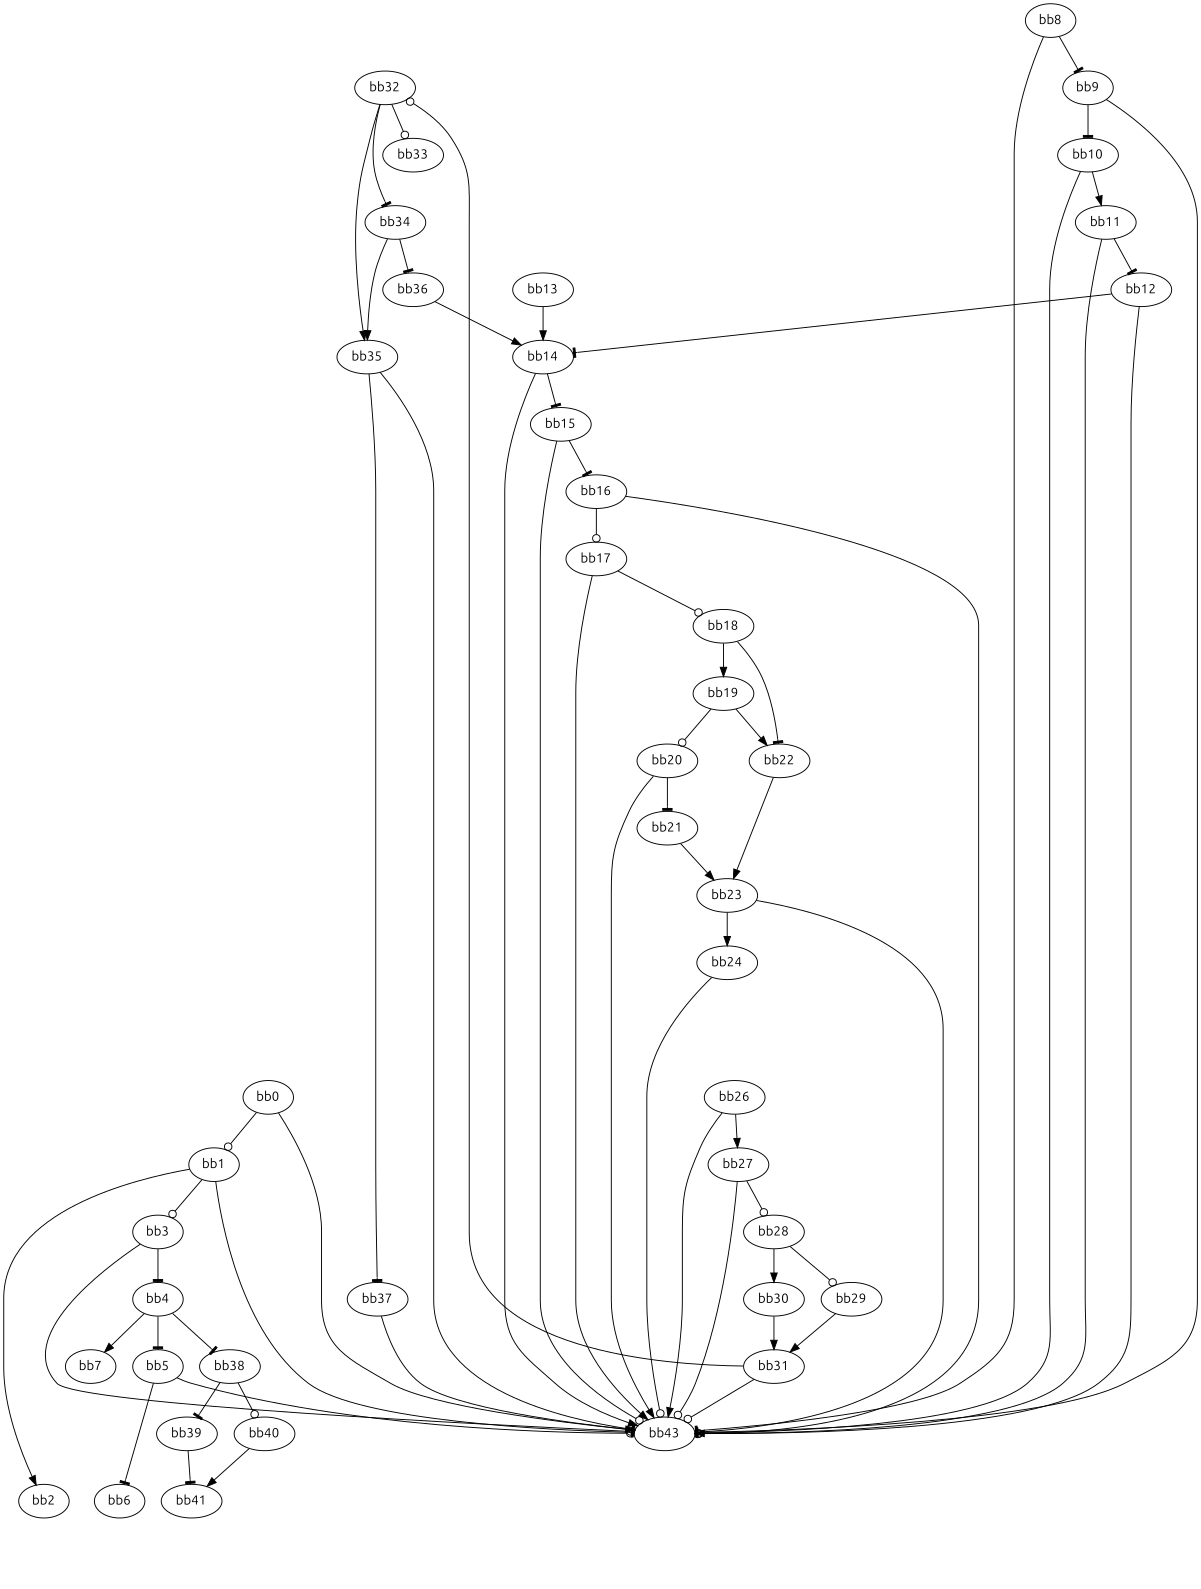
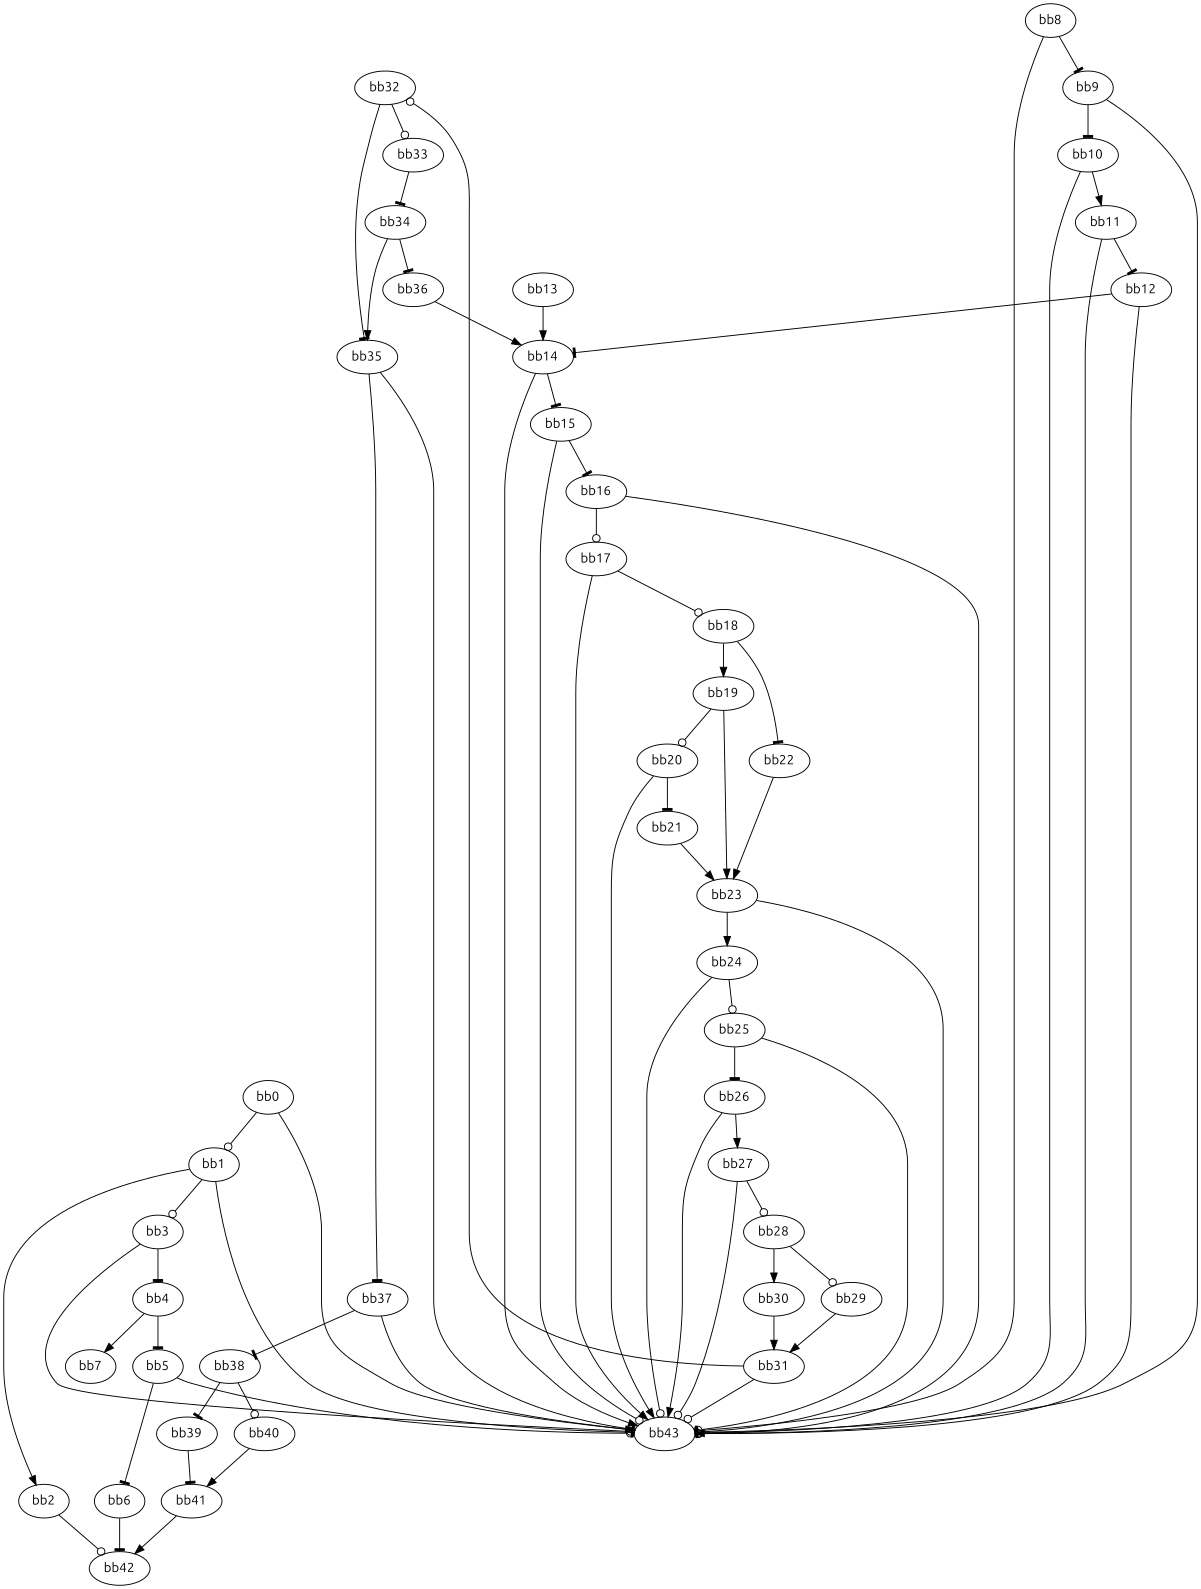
edge "bb32" -> "bb34": now "bb33" -> "bb34"
edge "bb32" -> "bb35": arrowhead normal -> tee
edge "bb19" -> "bb22": now "bb19" -> "bb23"
node "bb25": added
edge "bb4" -> "bb38": now "bb37" -> "bb38"
node "bb42": added
